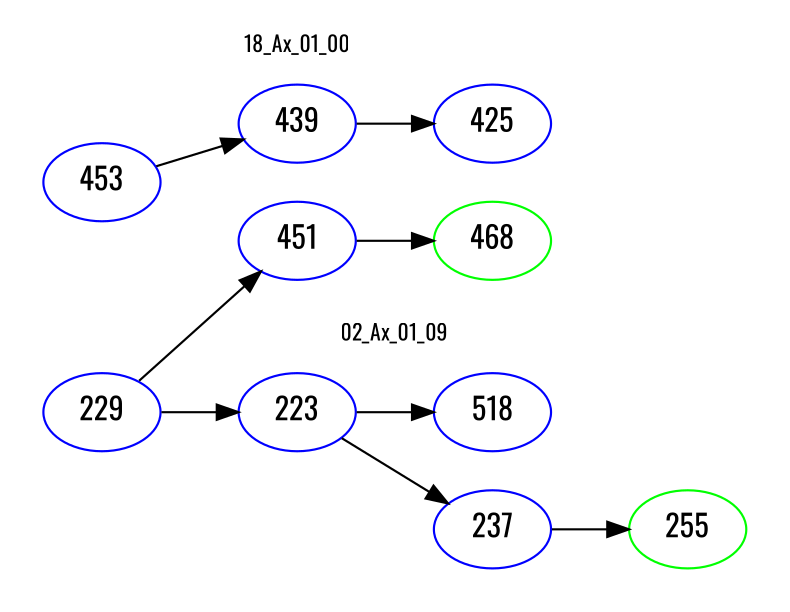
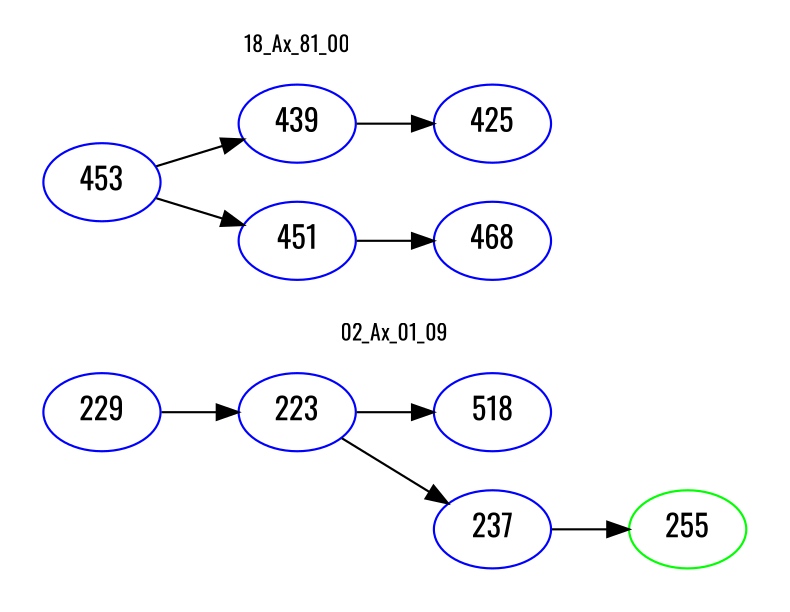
cluster "18_Ax_01_00": label "18_Ax_01_00" -> "18_Ax_81_00"
node "468": color green -> blue
edge "229" -> "451": now "453" -> "451"
